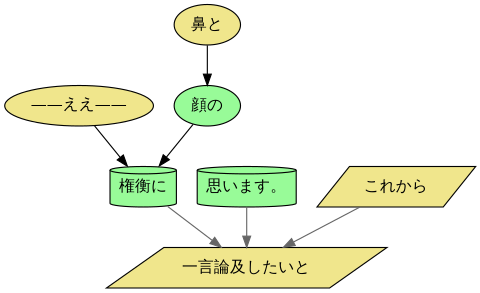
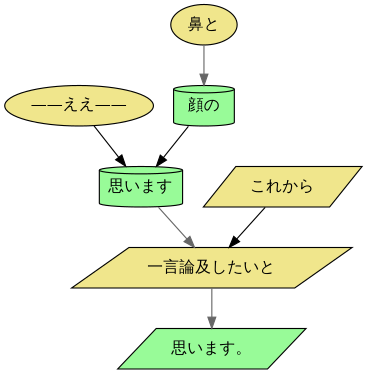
edge "鼻と" -> "顔の": color black -> gray40
node "顔の": shape ellipse -> cylinder
node "権衡に": label "権衡に" -> "思います"
node "思います。": shape cylinder -> parallelogram
edge "思います。" -> "一言論及したいと": reversed
edge "これから" -> "一言論及したいと": color gray40 -> black
